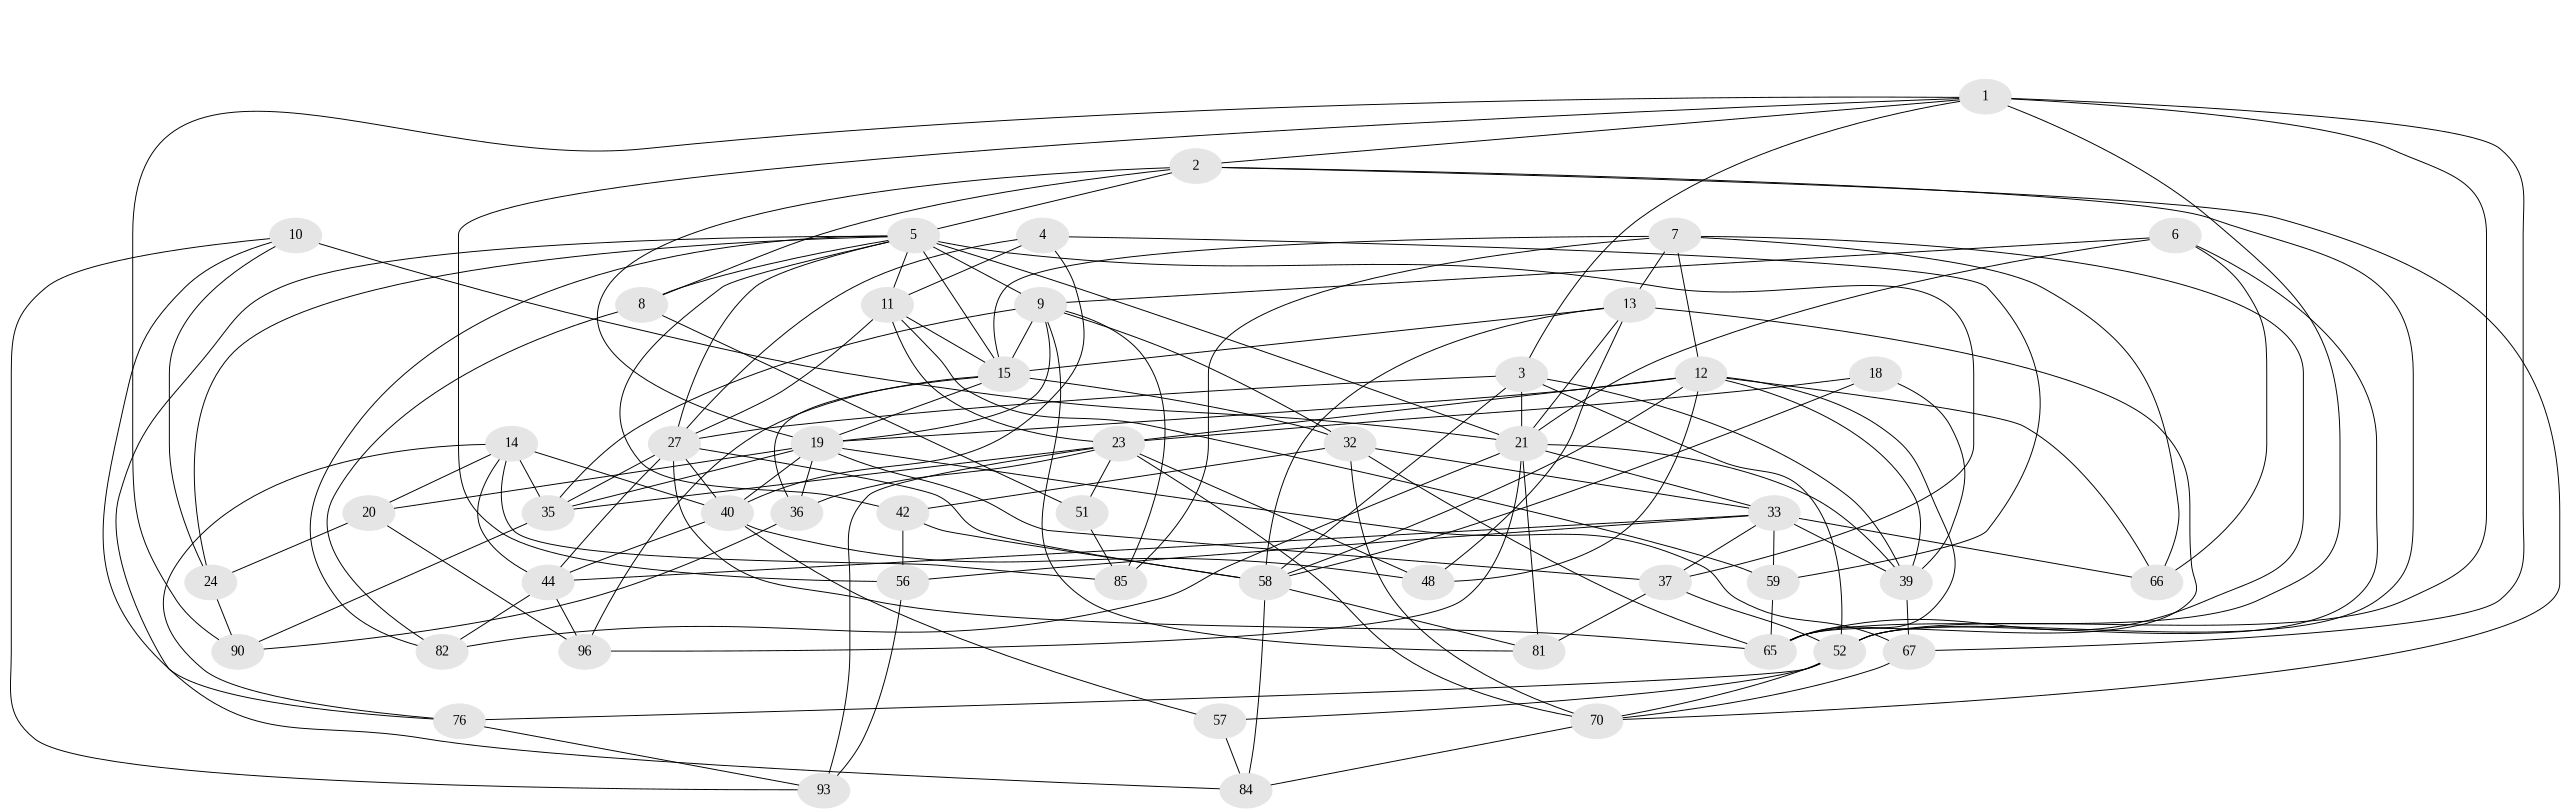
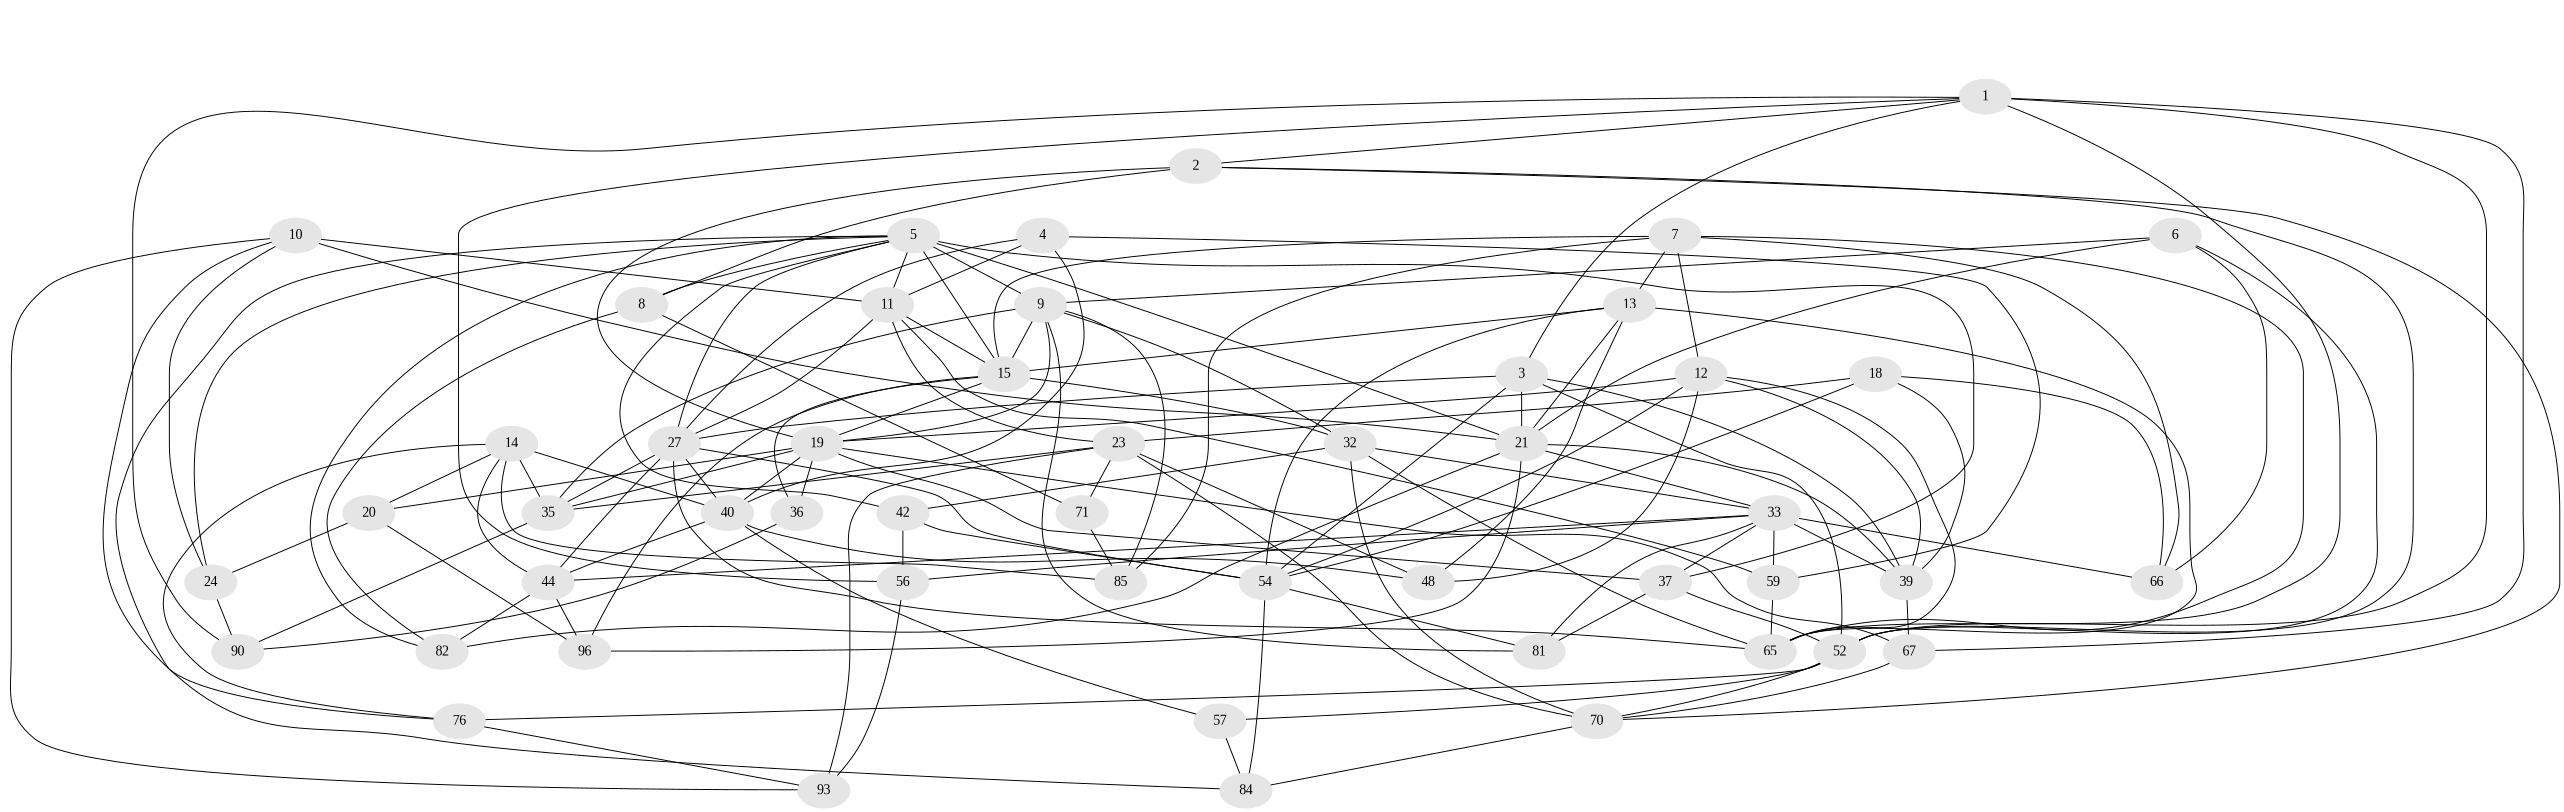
edge "2" -- "5": removed
edge "10" -- "11": added
edge "12" -- "23": removed
edge "12" -- "66": now "18" -- "66"
edge "23" -- "36": removed
node "51": label "51" -> "71"
edge "21" -- "81": now "33" -- "81"
node "58": label "58" -> "54"
